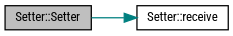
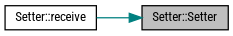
edge "Setter::Setter" -> "Setter::receive": reversed
